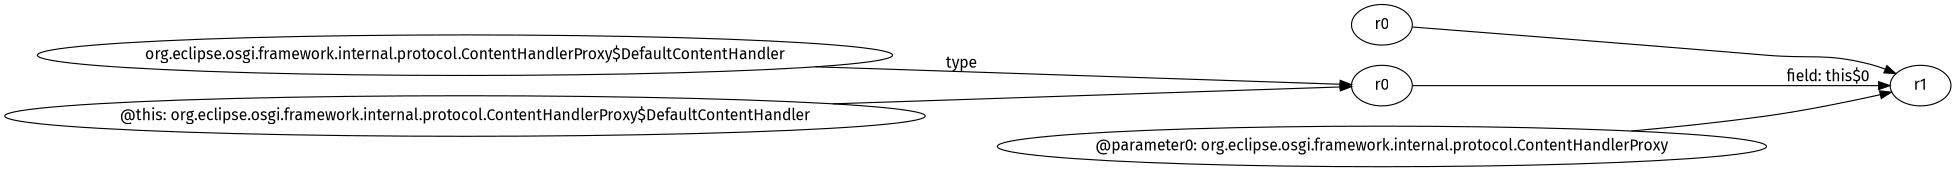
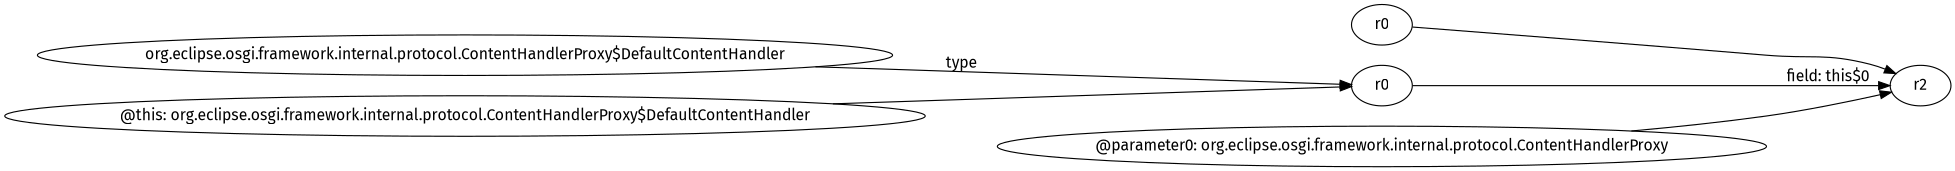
node "r1": label "r1" -> "r2"
